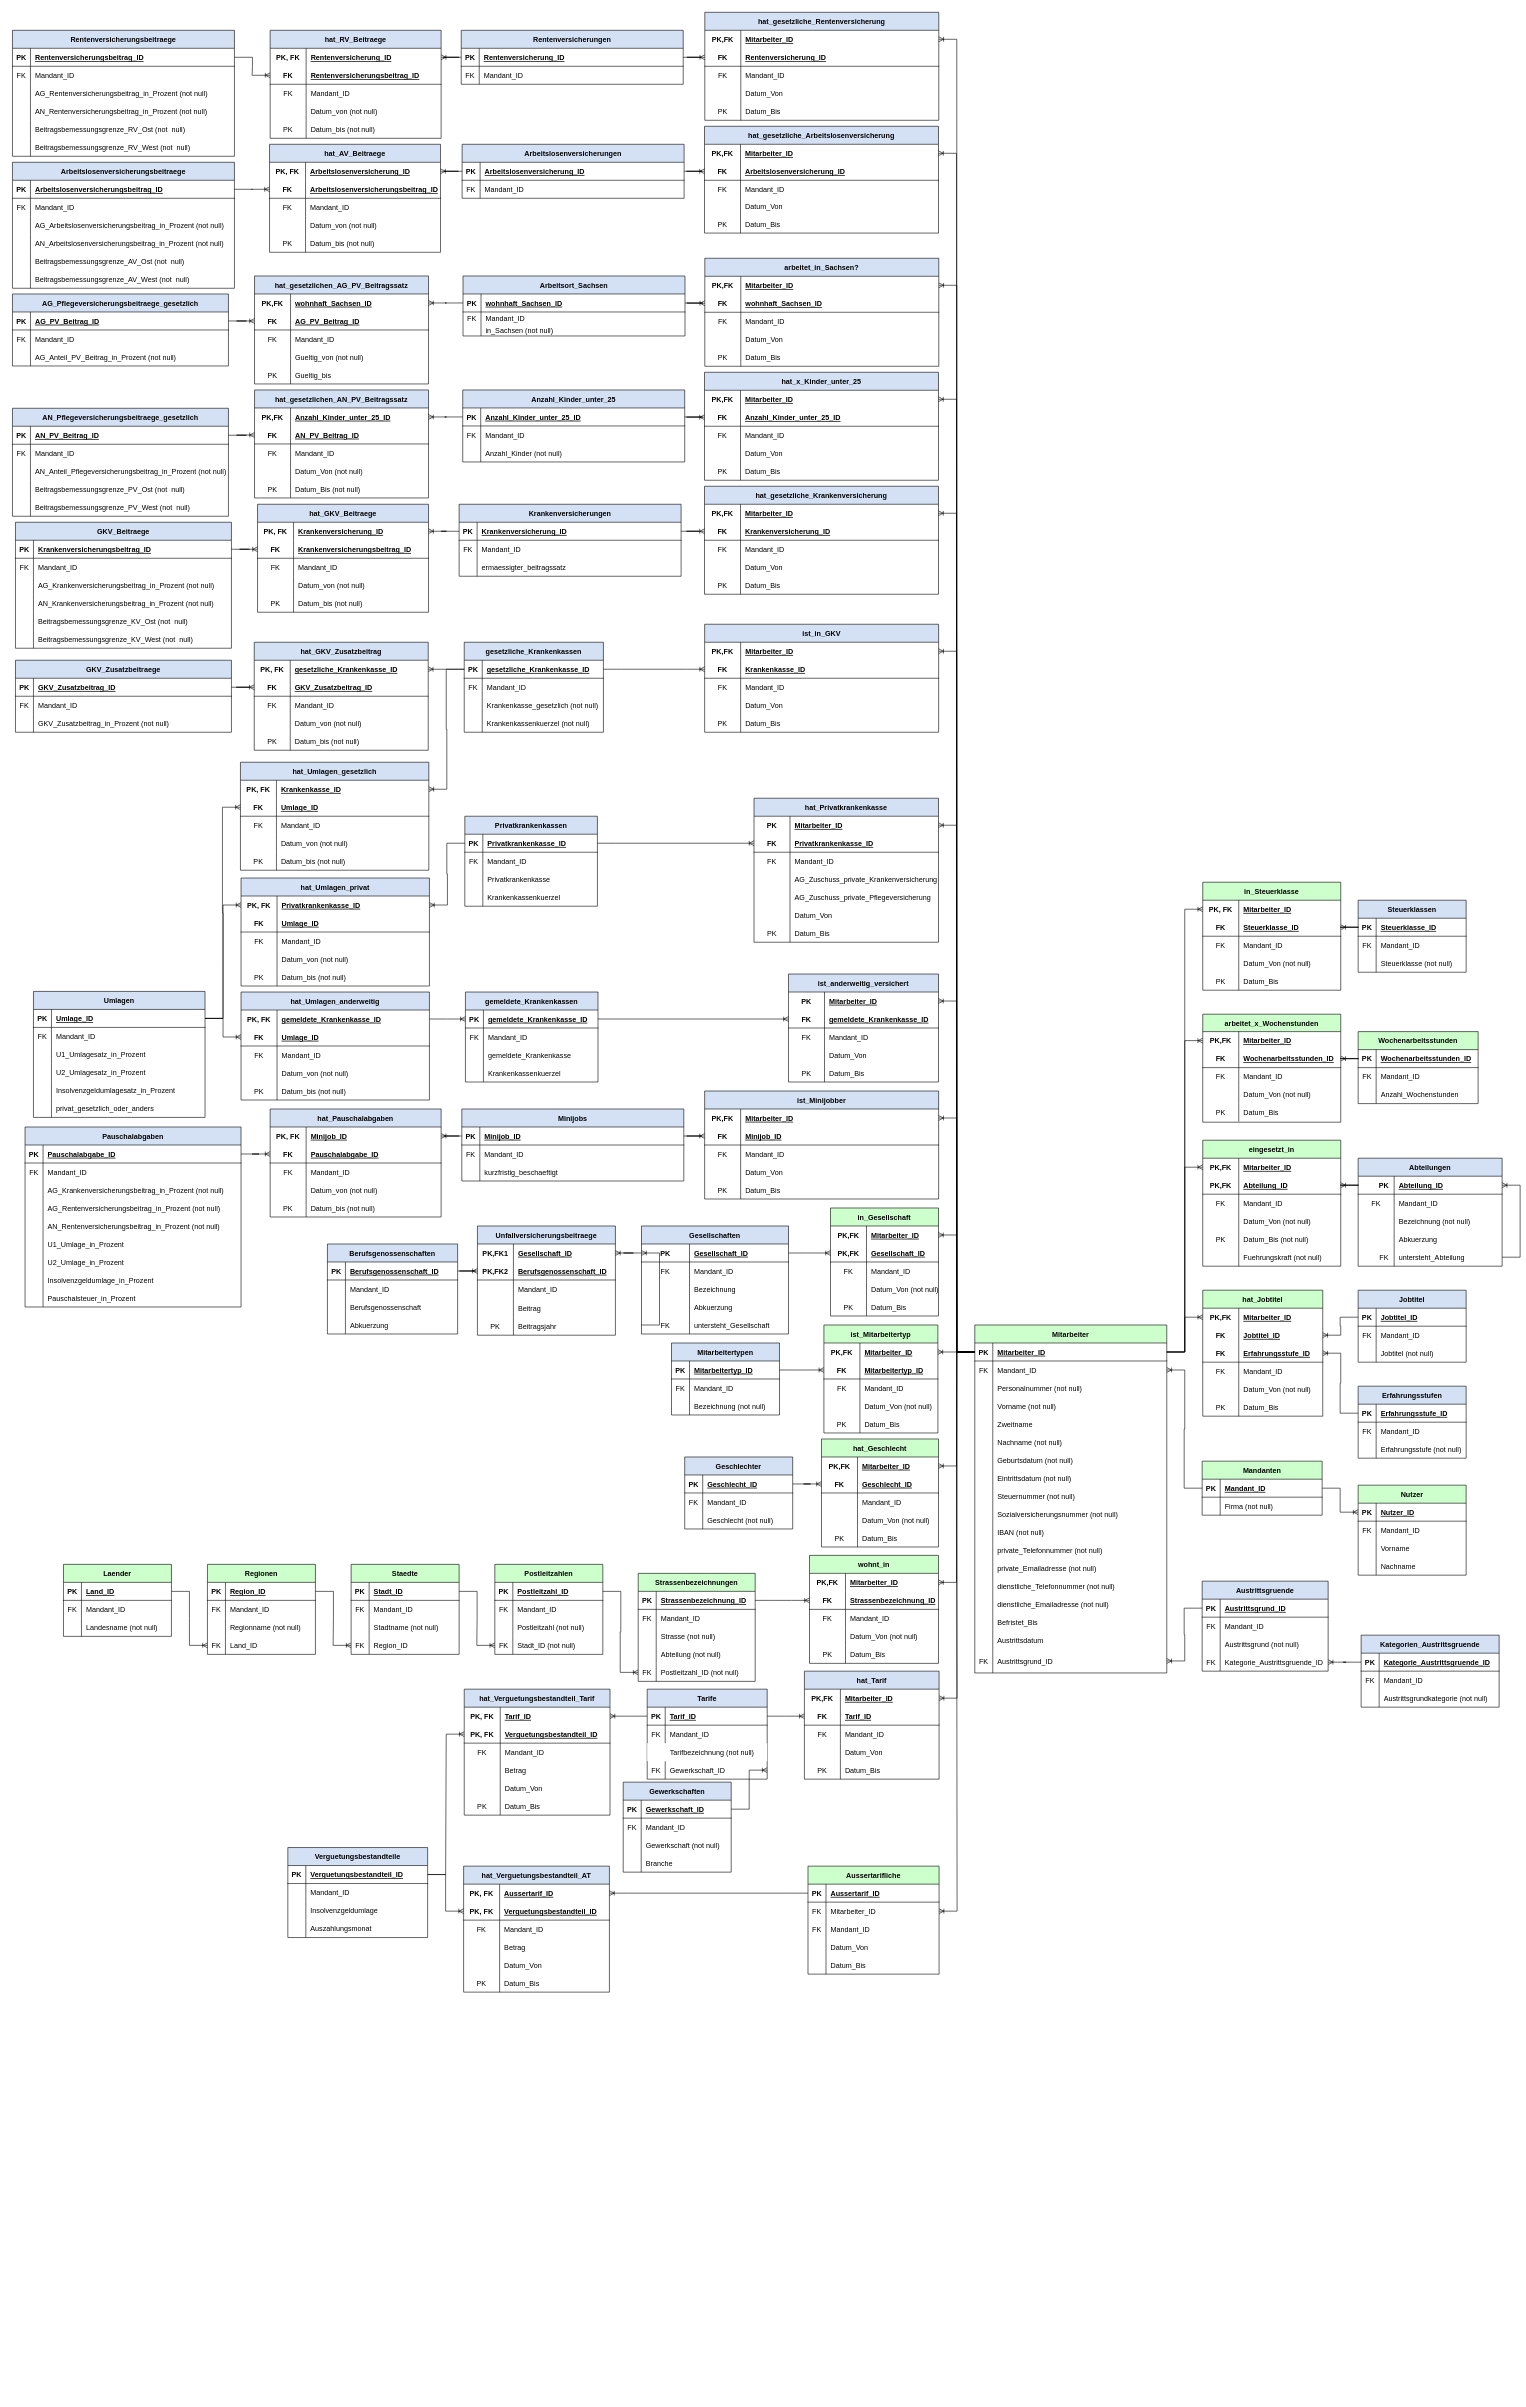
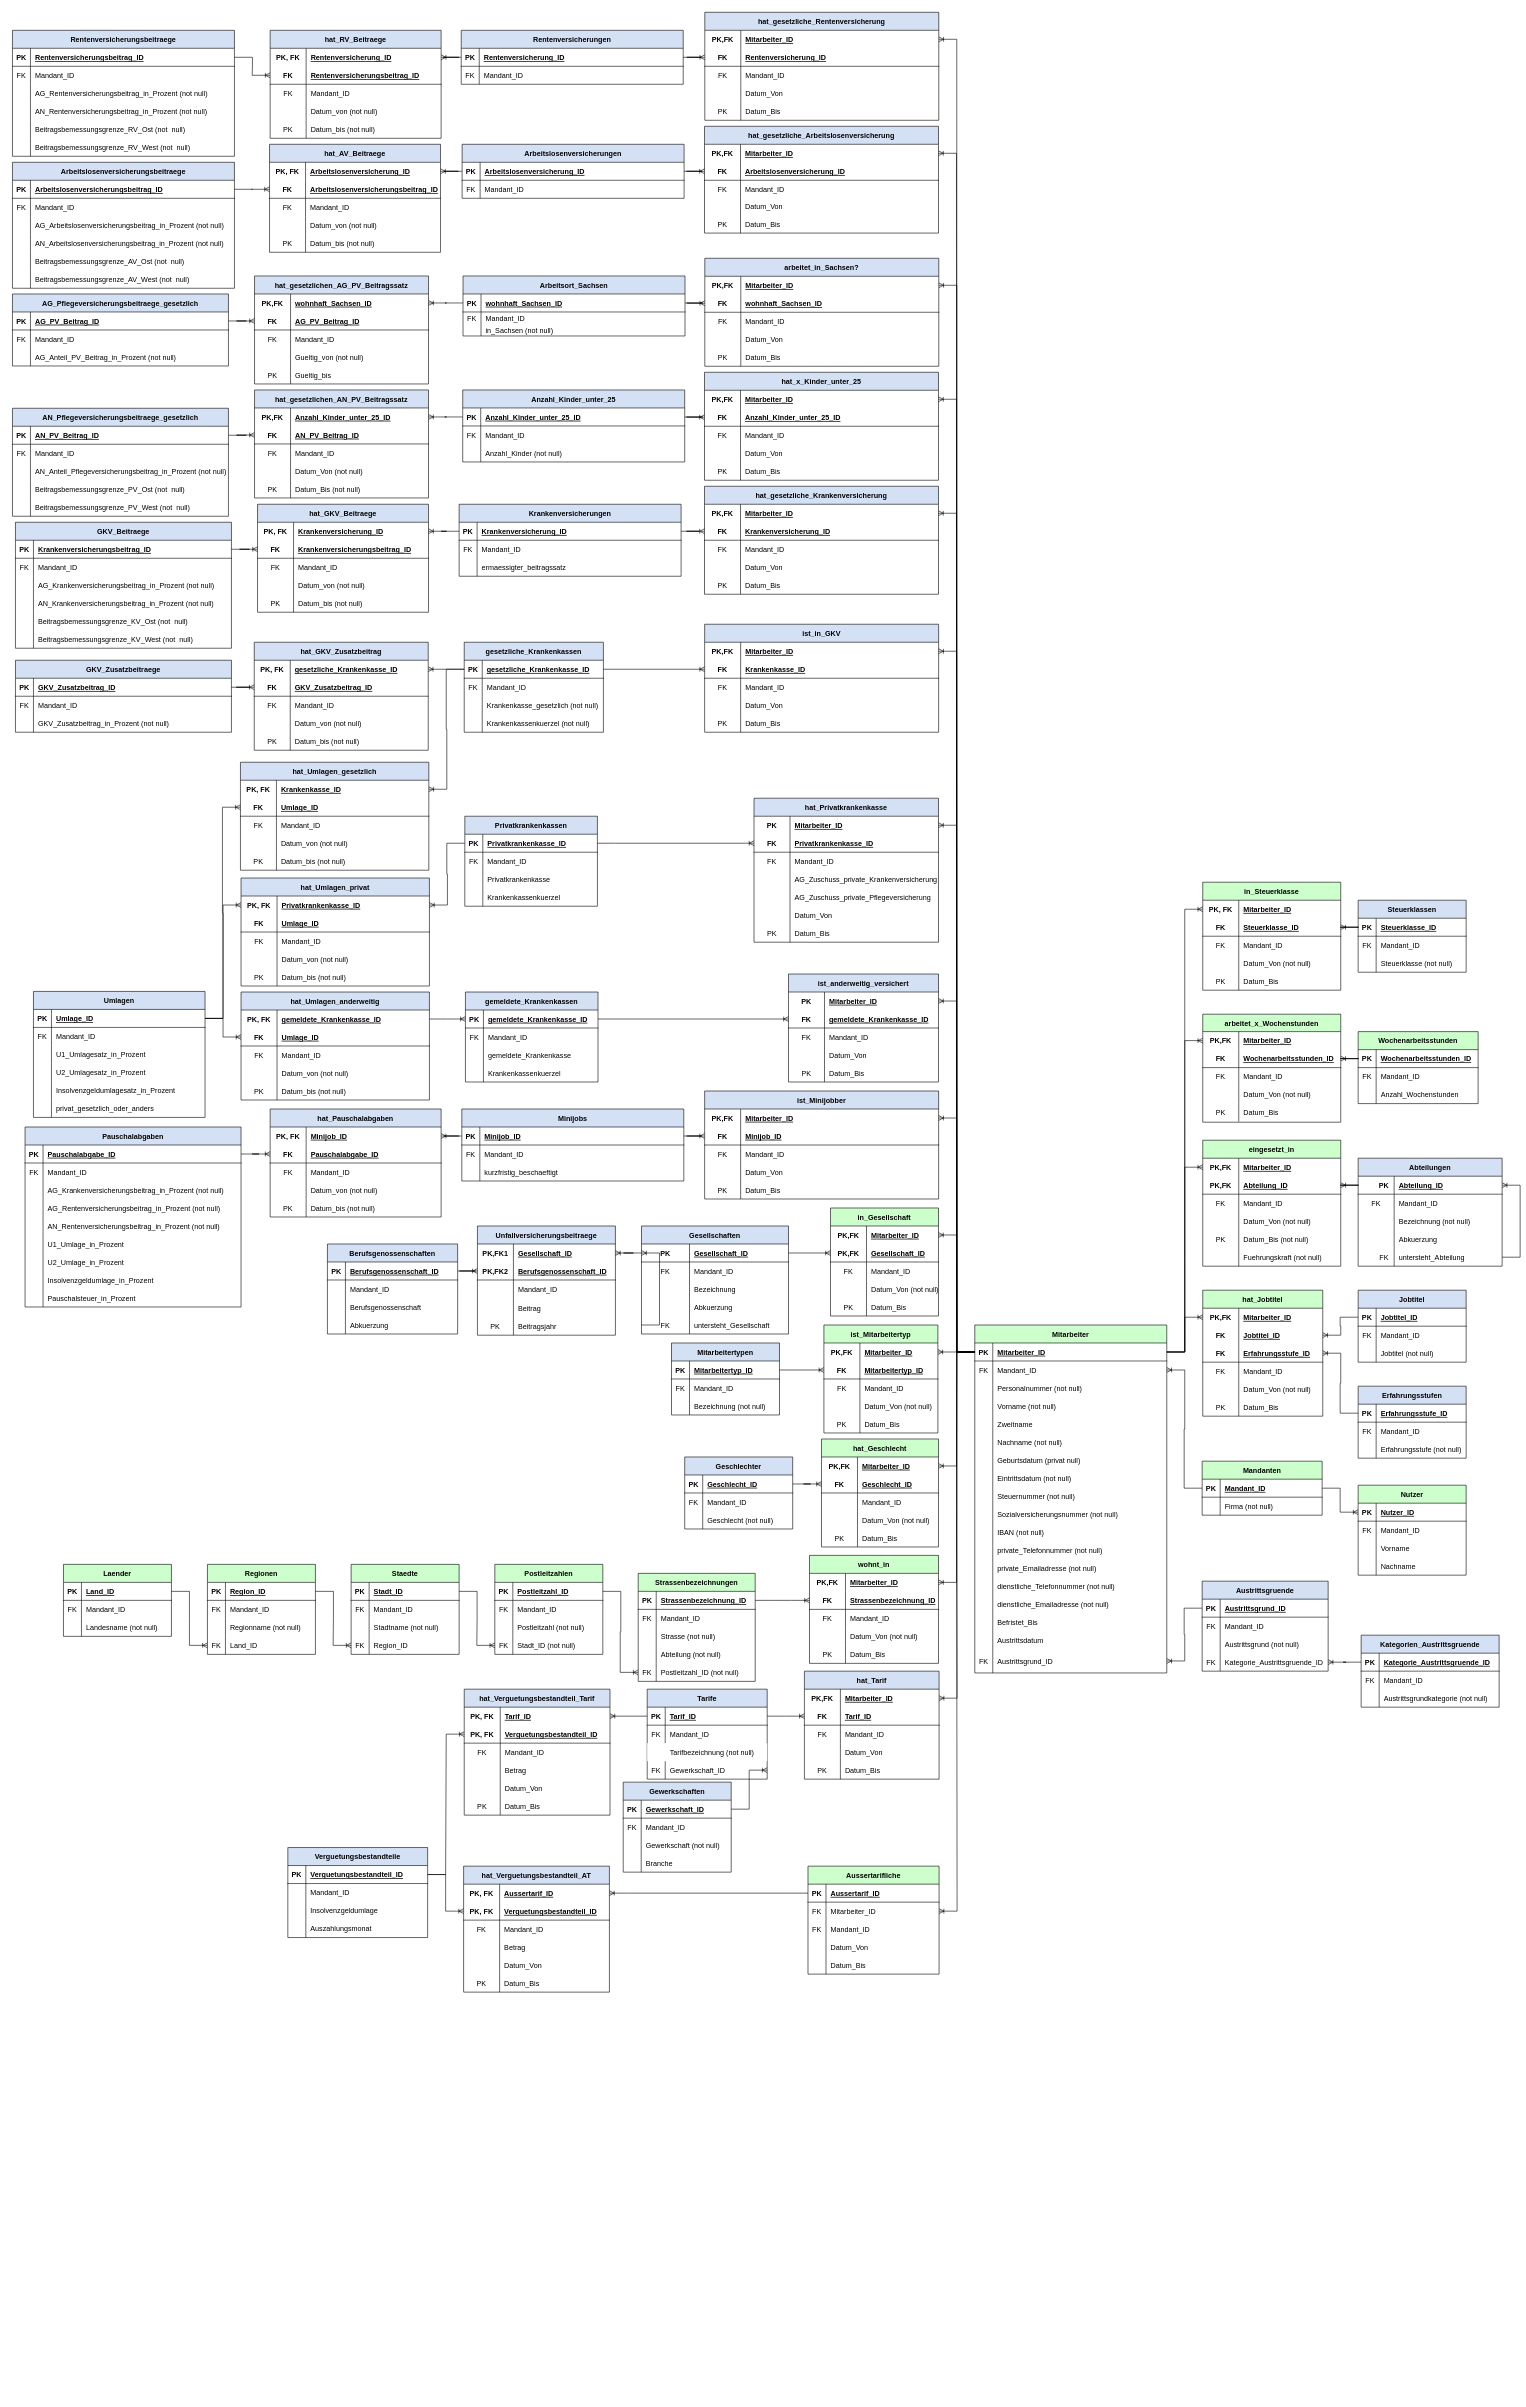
node "Geburtsdatum (not null)": label "Geburtsdatum (not null)" -> "Geburtsdatum (privat null)"
